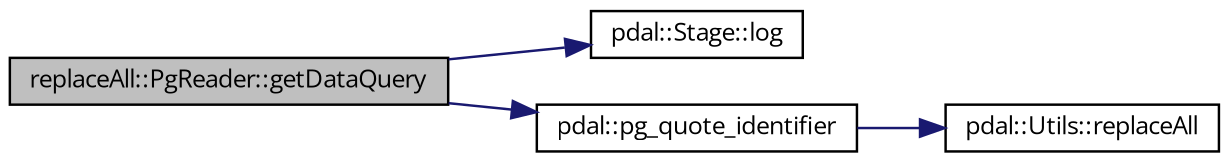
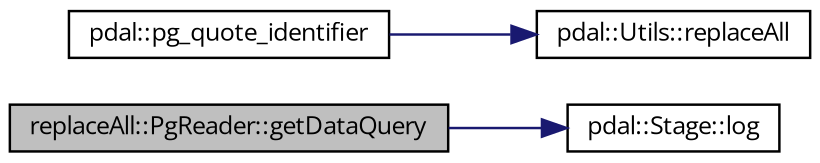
edge "replaceAll::PgReader::getDataQuery" -> "pdal::pg_quote_identifier": removed
